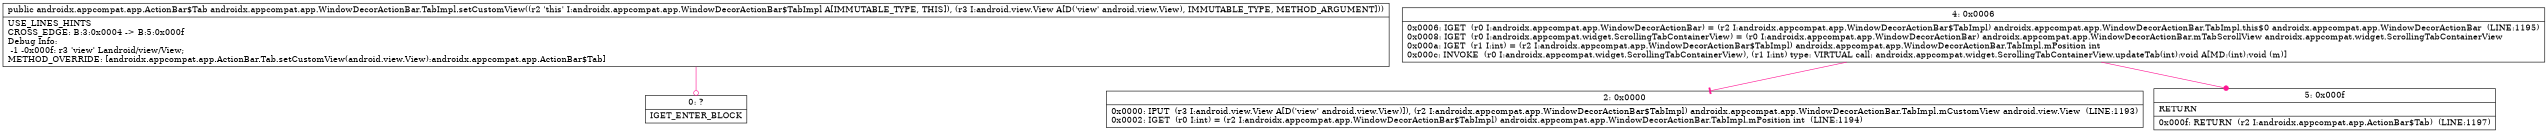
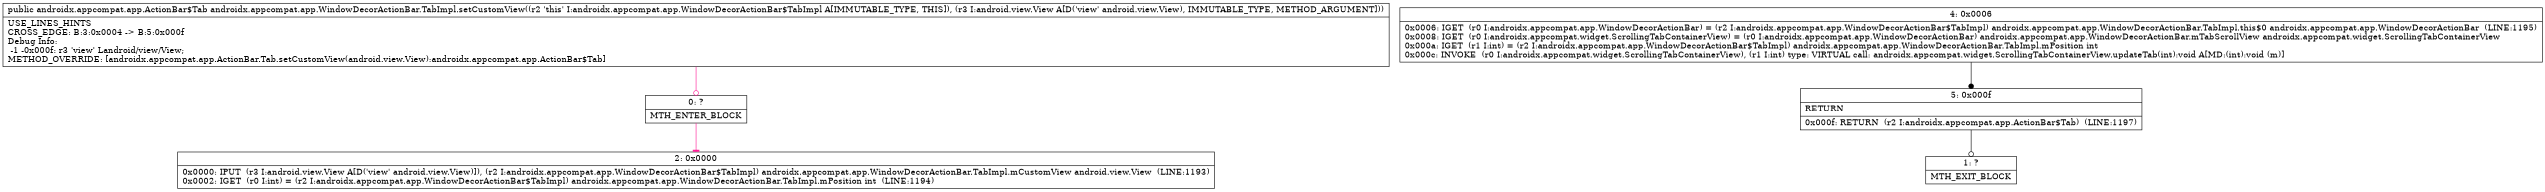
edge "4: 0x0006" -> "5: 0x000f": color deeppink -> black
edge "4: 0x0006" -> "2: 0x0000": now "0: ?" -> "2: 0x0000"
node "0: ?": text "IGET_ENTER_BLOCK" -> "MTH_ENTER_BLOCK"
node "1: ?": added
